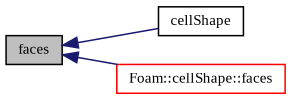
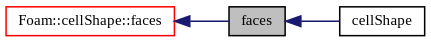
edge "Foam::cellShape::faces" -> "faces": reversed
